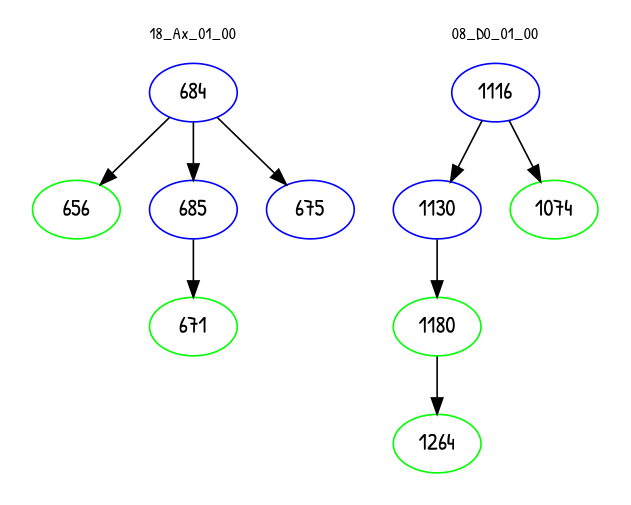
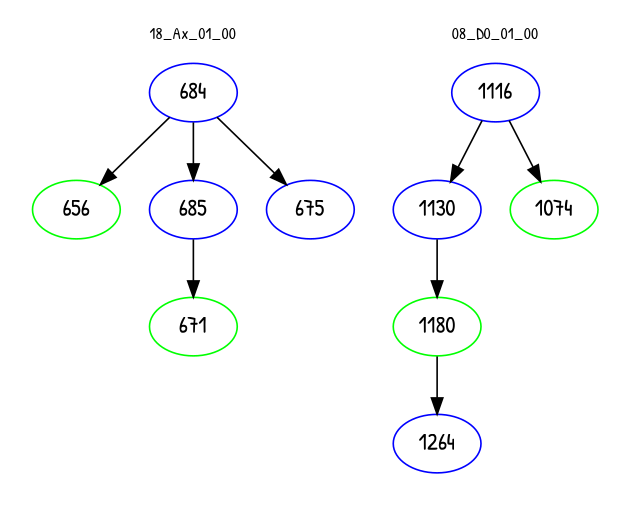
node "1264": color green -> blue
